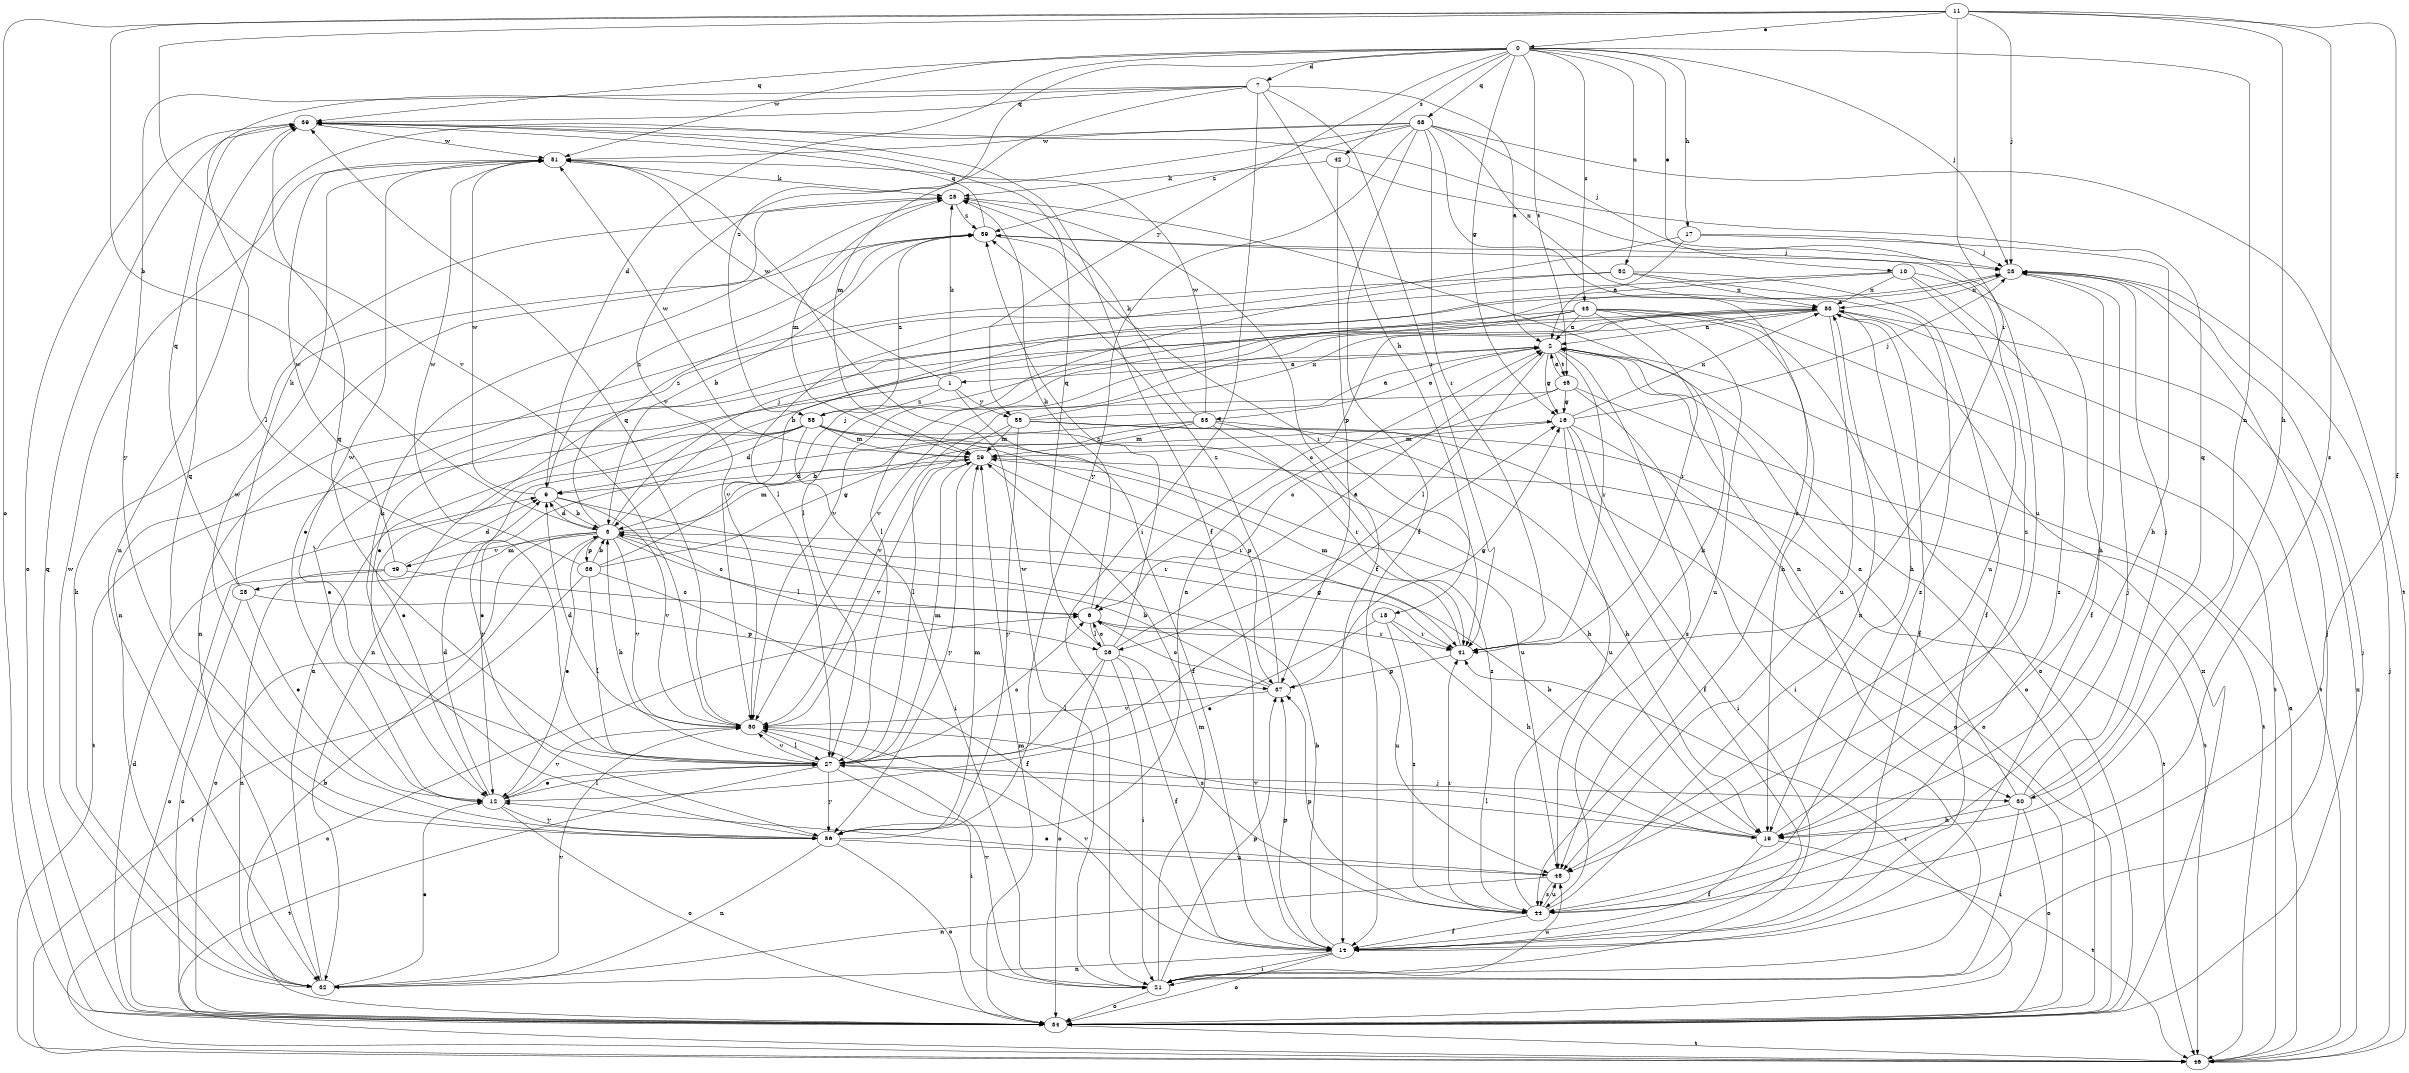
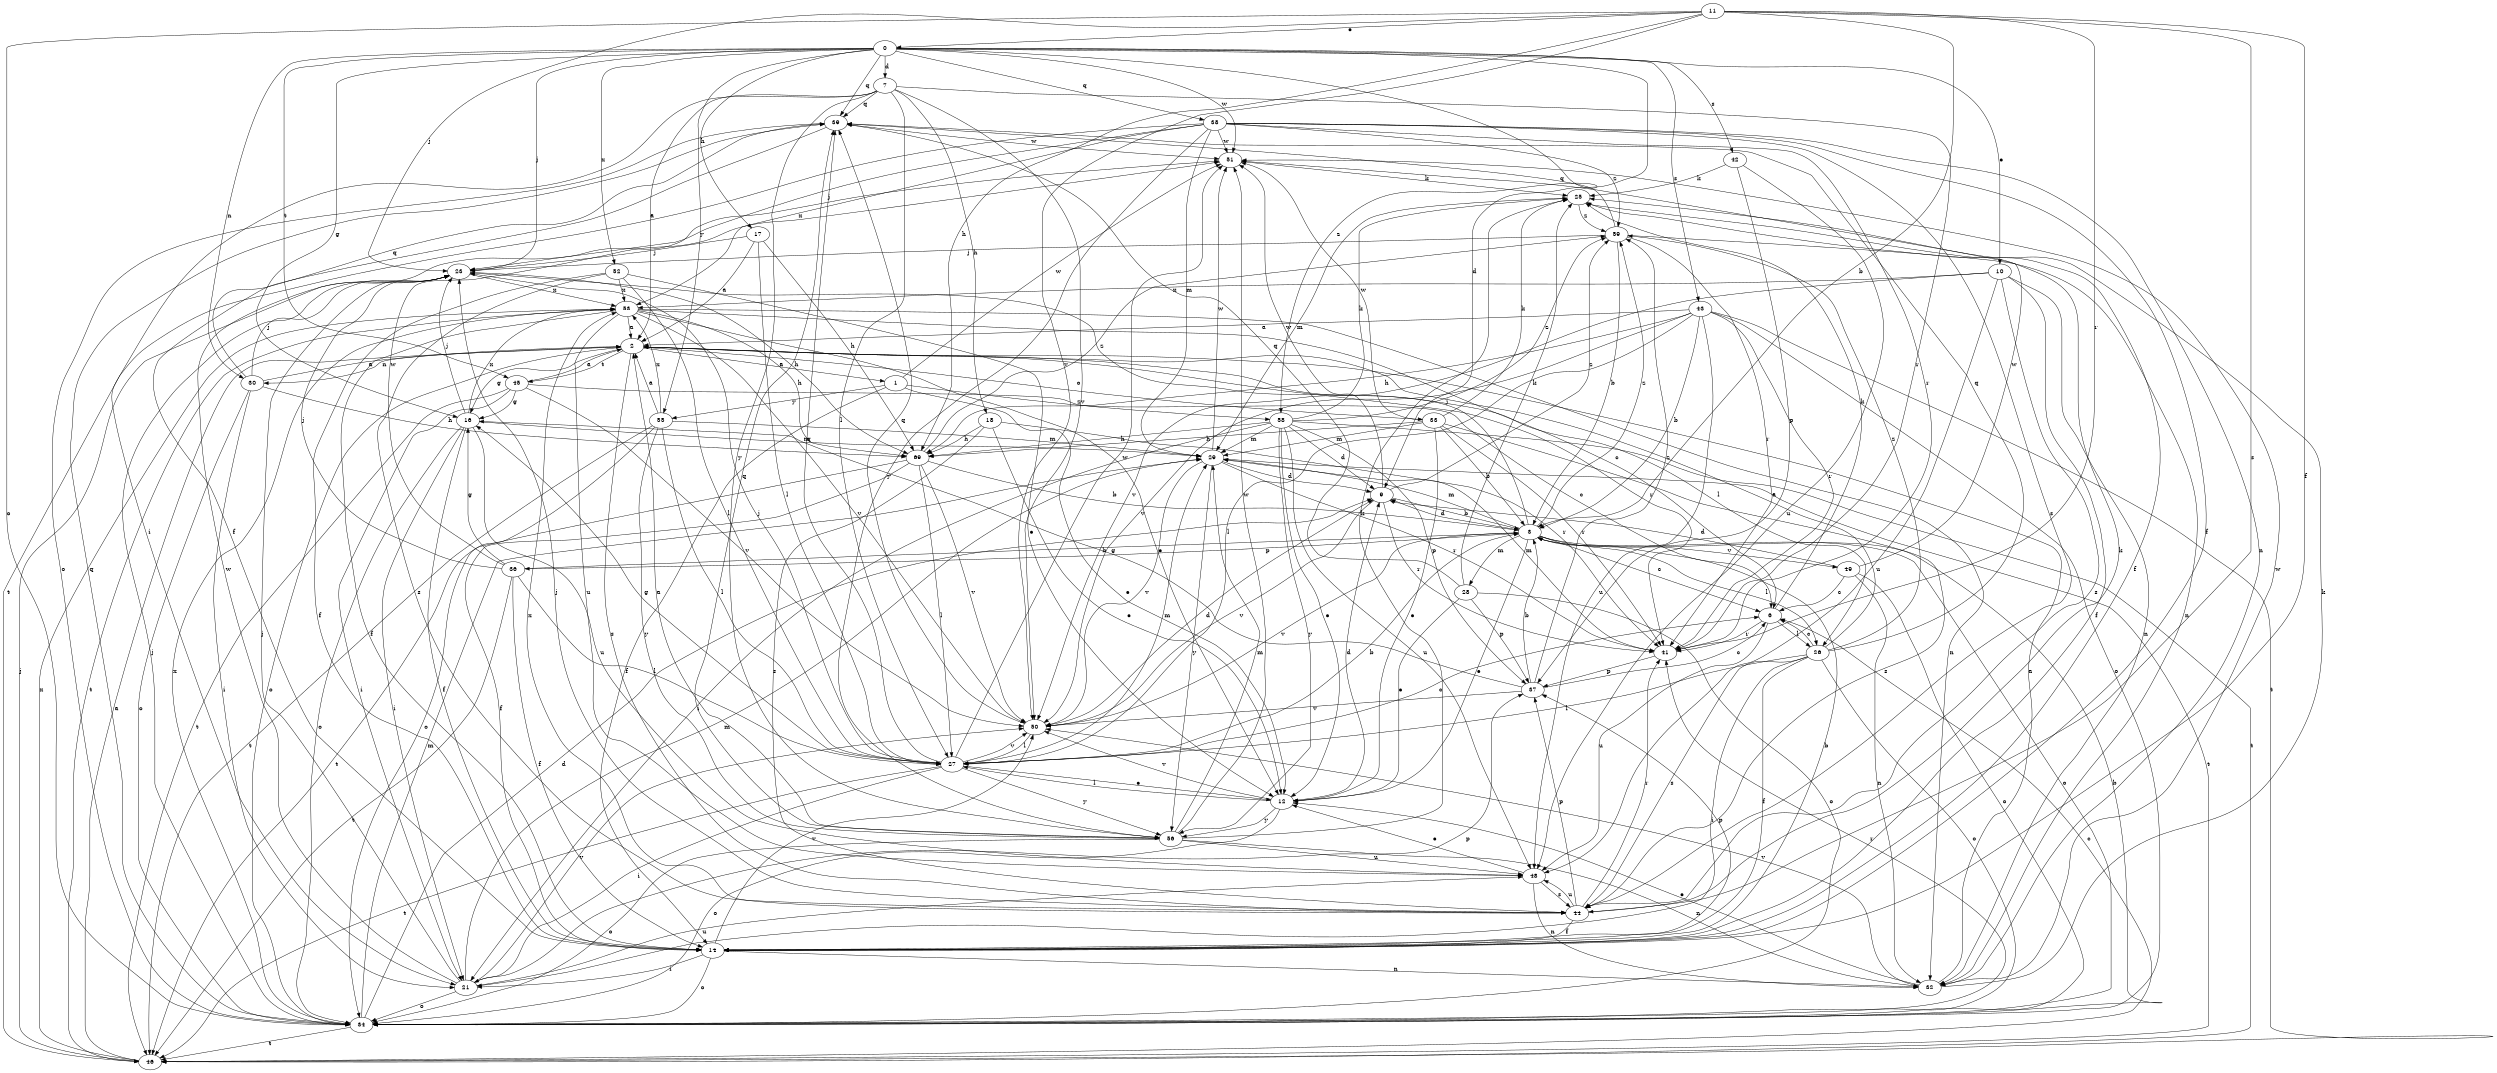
edge "1" -> "25": now "58" -> "25"
edge "27" -> "30": now "27" -> "23"
node "19": label "19" -> "69"
